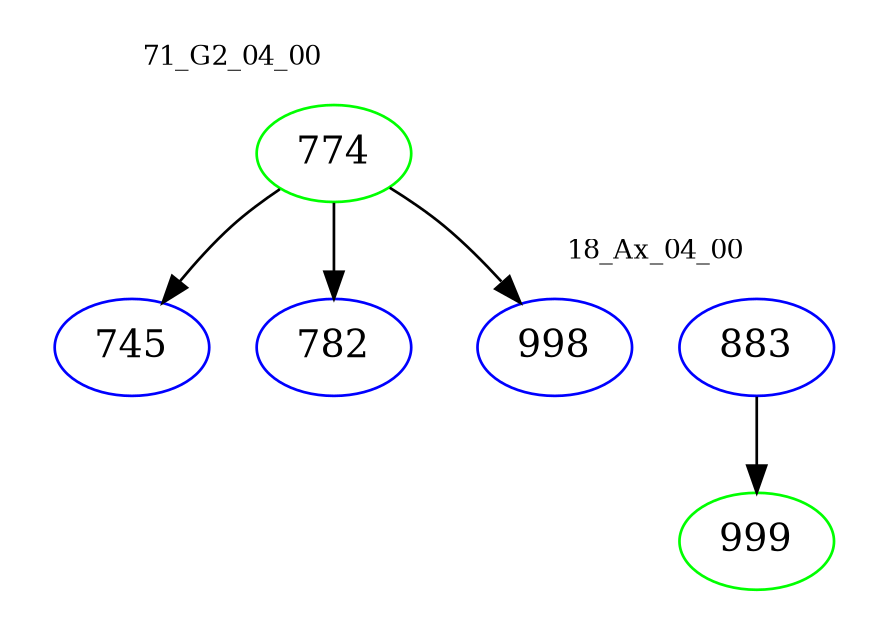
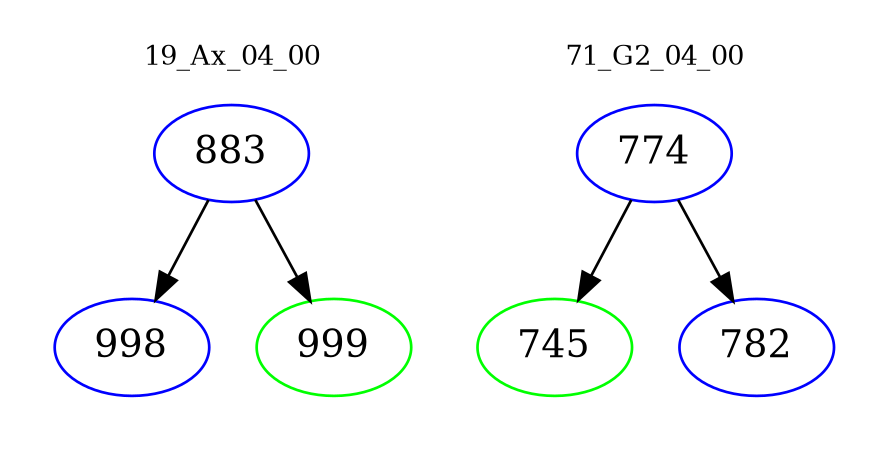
node "774": color green -> blue
cluster "18_Ax_04_00": label "18_Ax_04_00" -> "19_Ax_04_00"
edge "774" -> "998": now "883" -> "998"
node "745": color blue -> green
